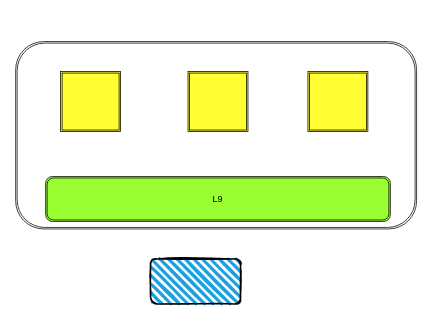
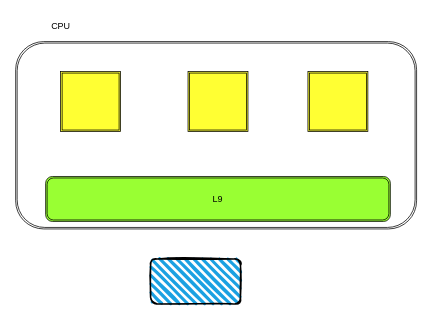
node "CPU": added
